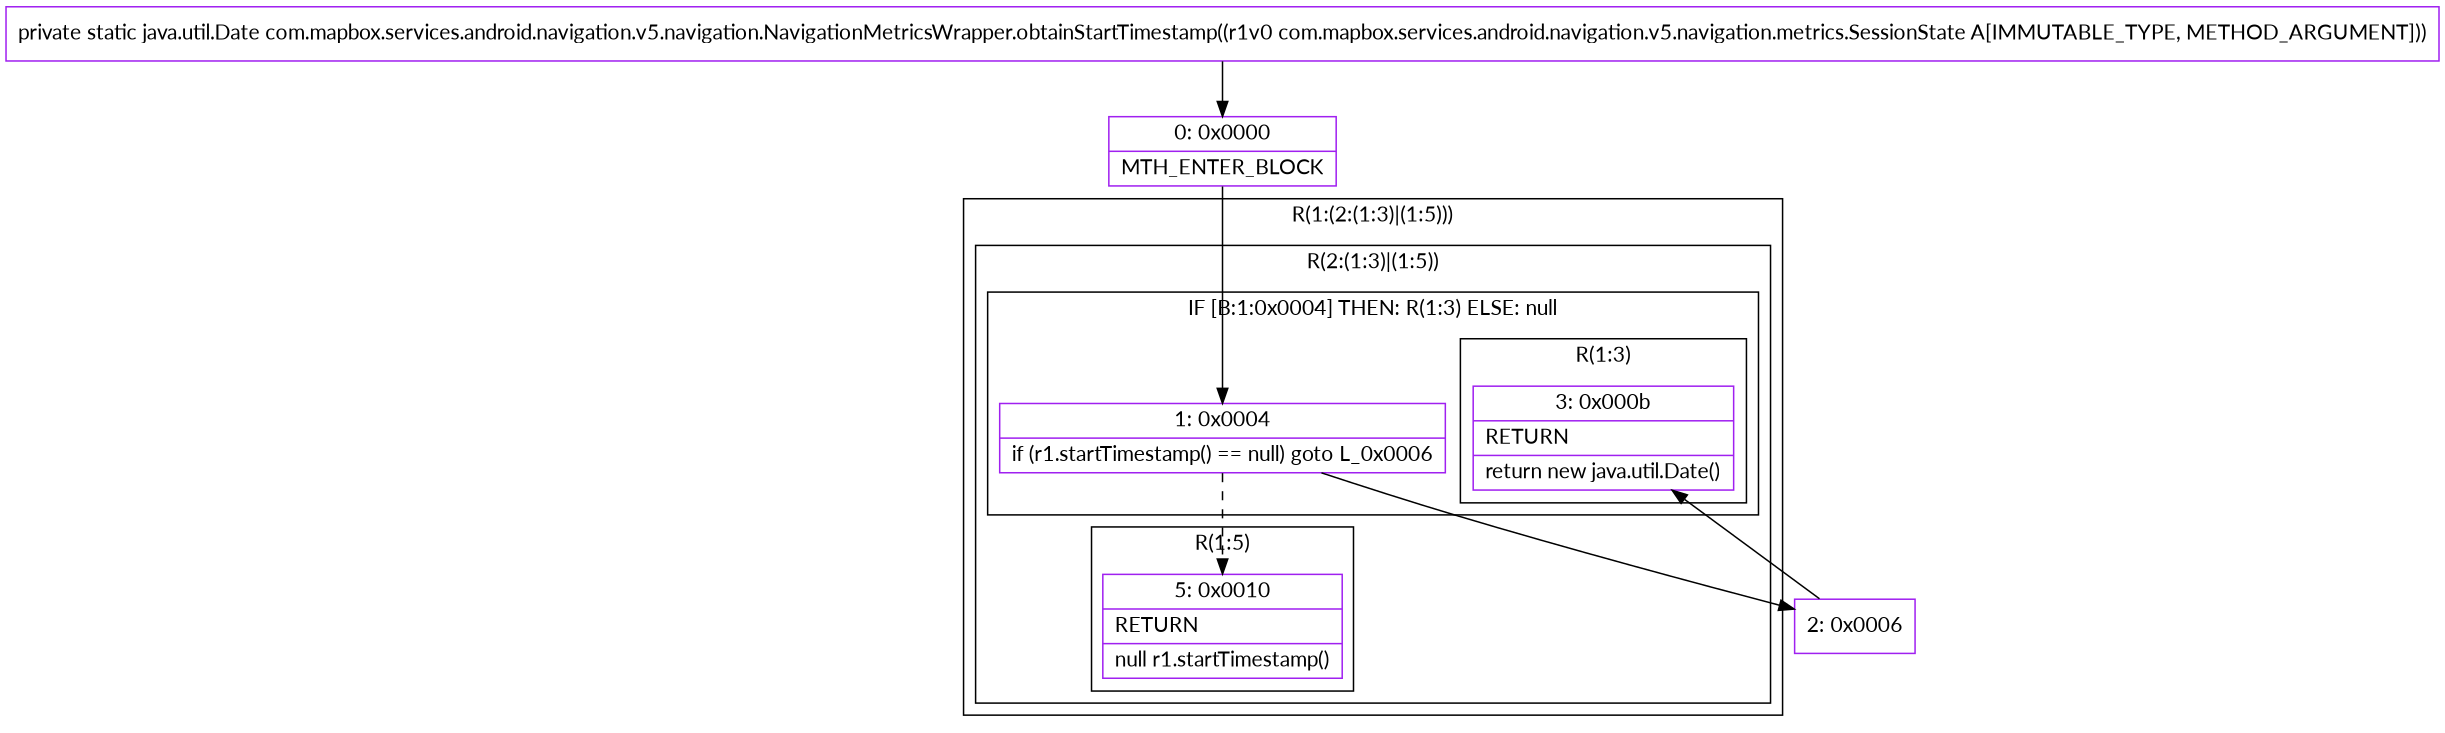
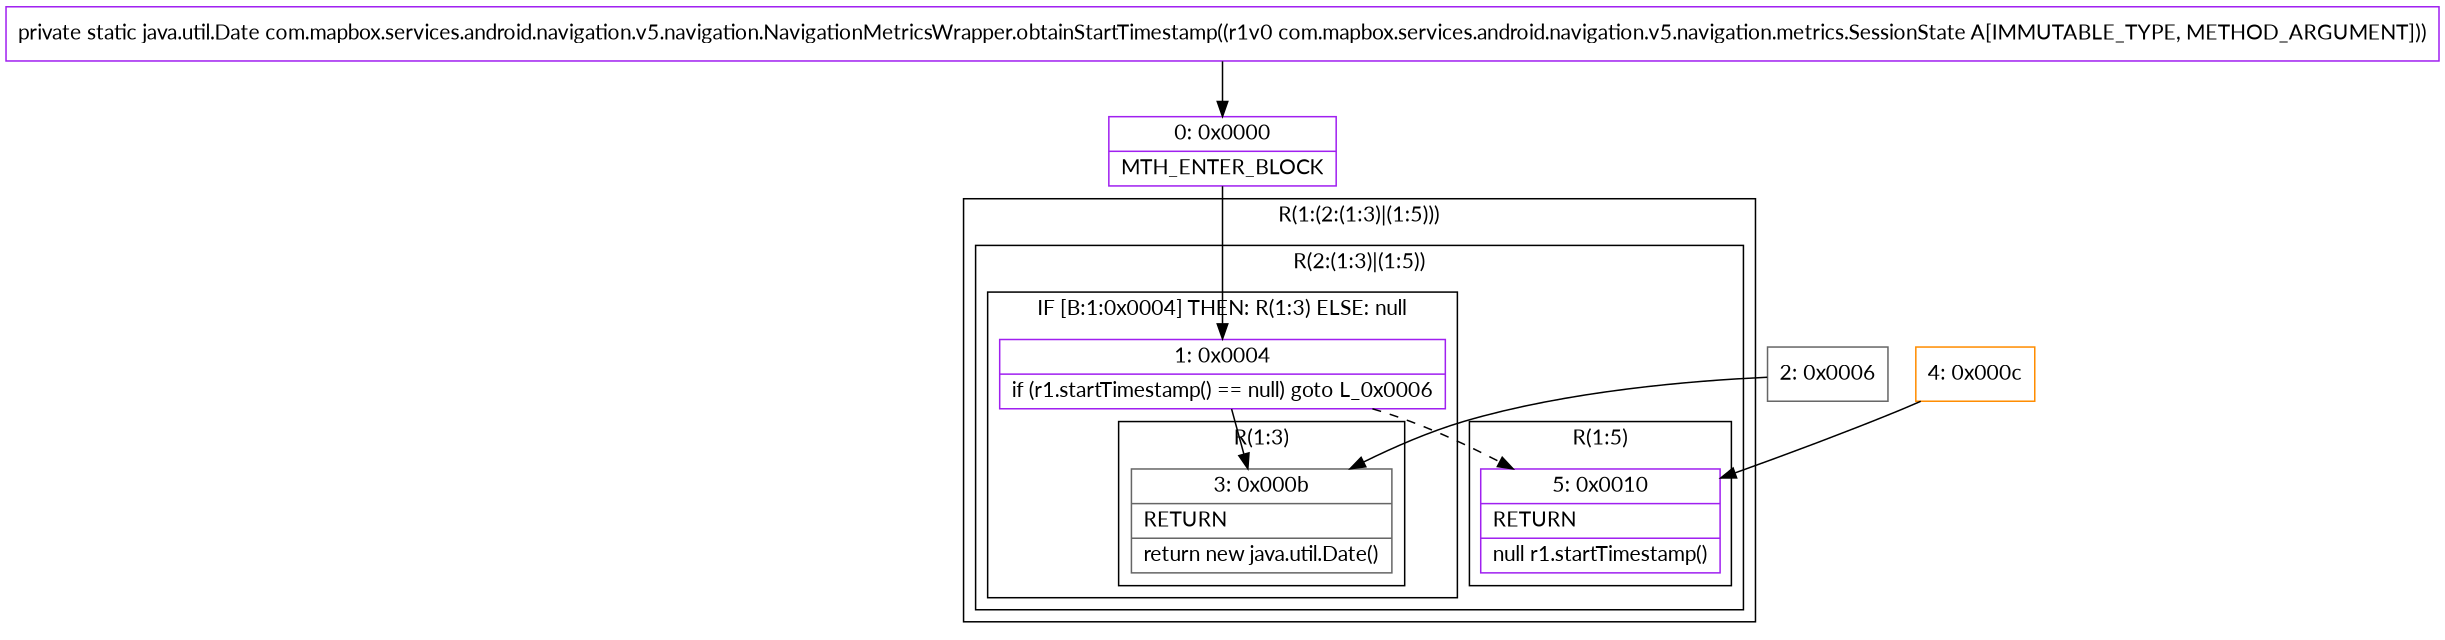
node "4: 0x000c": added
node "3: 0x000b": color purple -> gray40
edge "1: 0x0004" -> "2: 0x0006": now "1: 0x0004" -> "3: 0x000b"
node "2: 0x0006": color purple -> gray40
